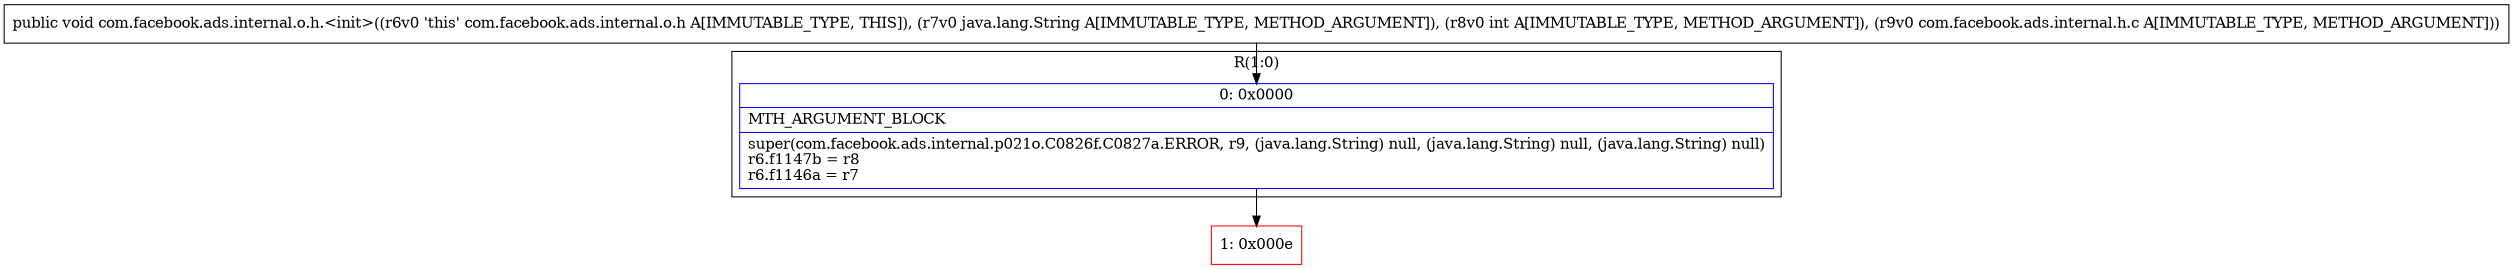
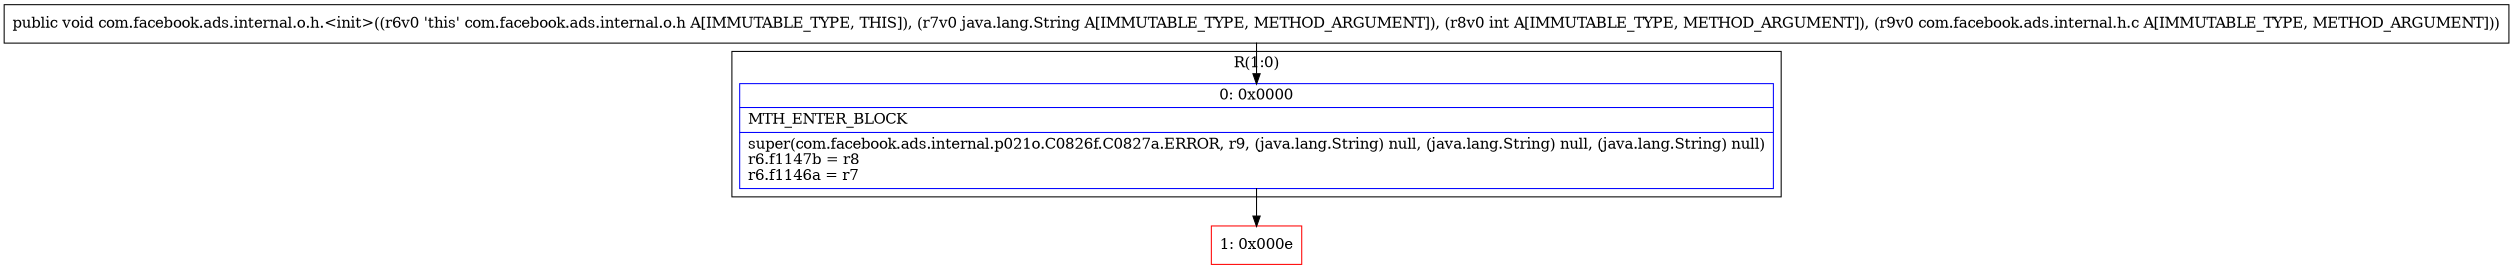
node "0: 0x0000": text "MTH_ARGUMENT_BLOCK" -> "MTH_ENTER_BLOCK"
